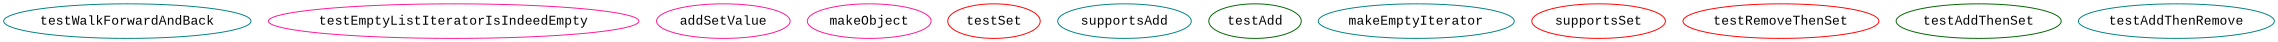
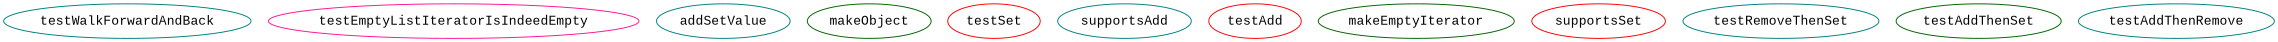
node "addSetValue": color deeppink -> teal
node "makeObject": color deeppink -> darkgreen
node "testAdd": color darkgreen -> red
node "makeEmptyIterator": color teal -> darkgreen
node "testRemoveThenSet": color red -> teal
